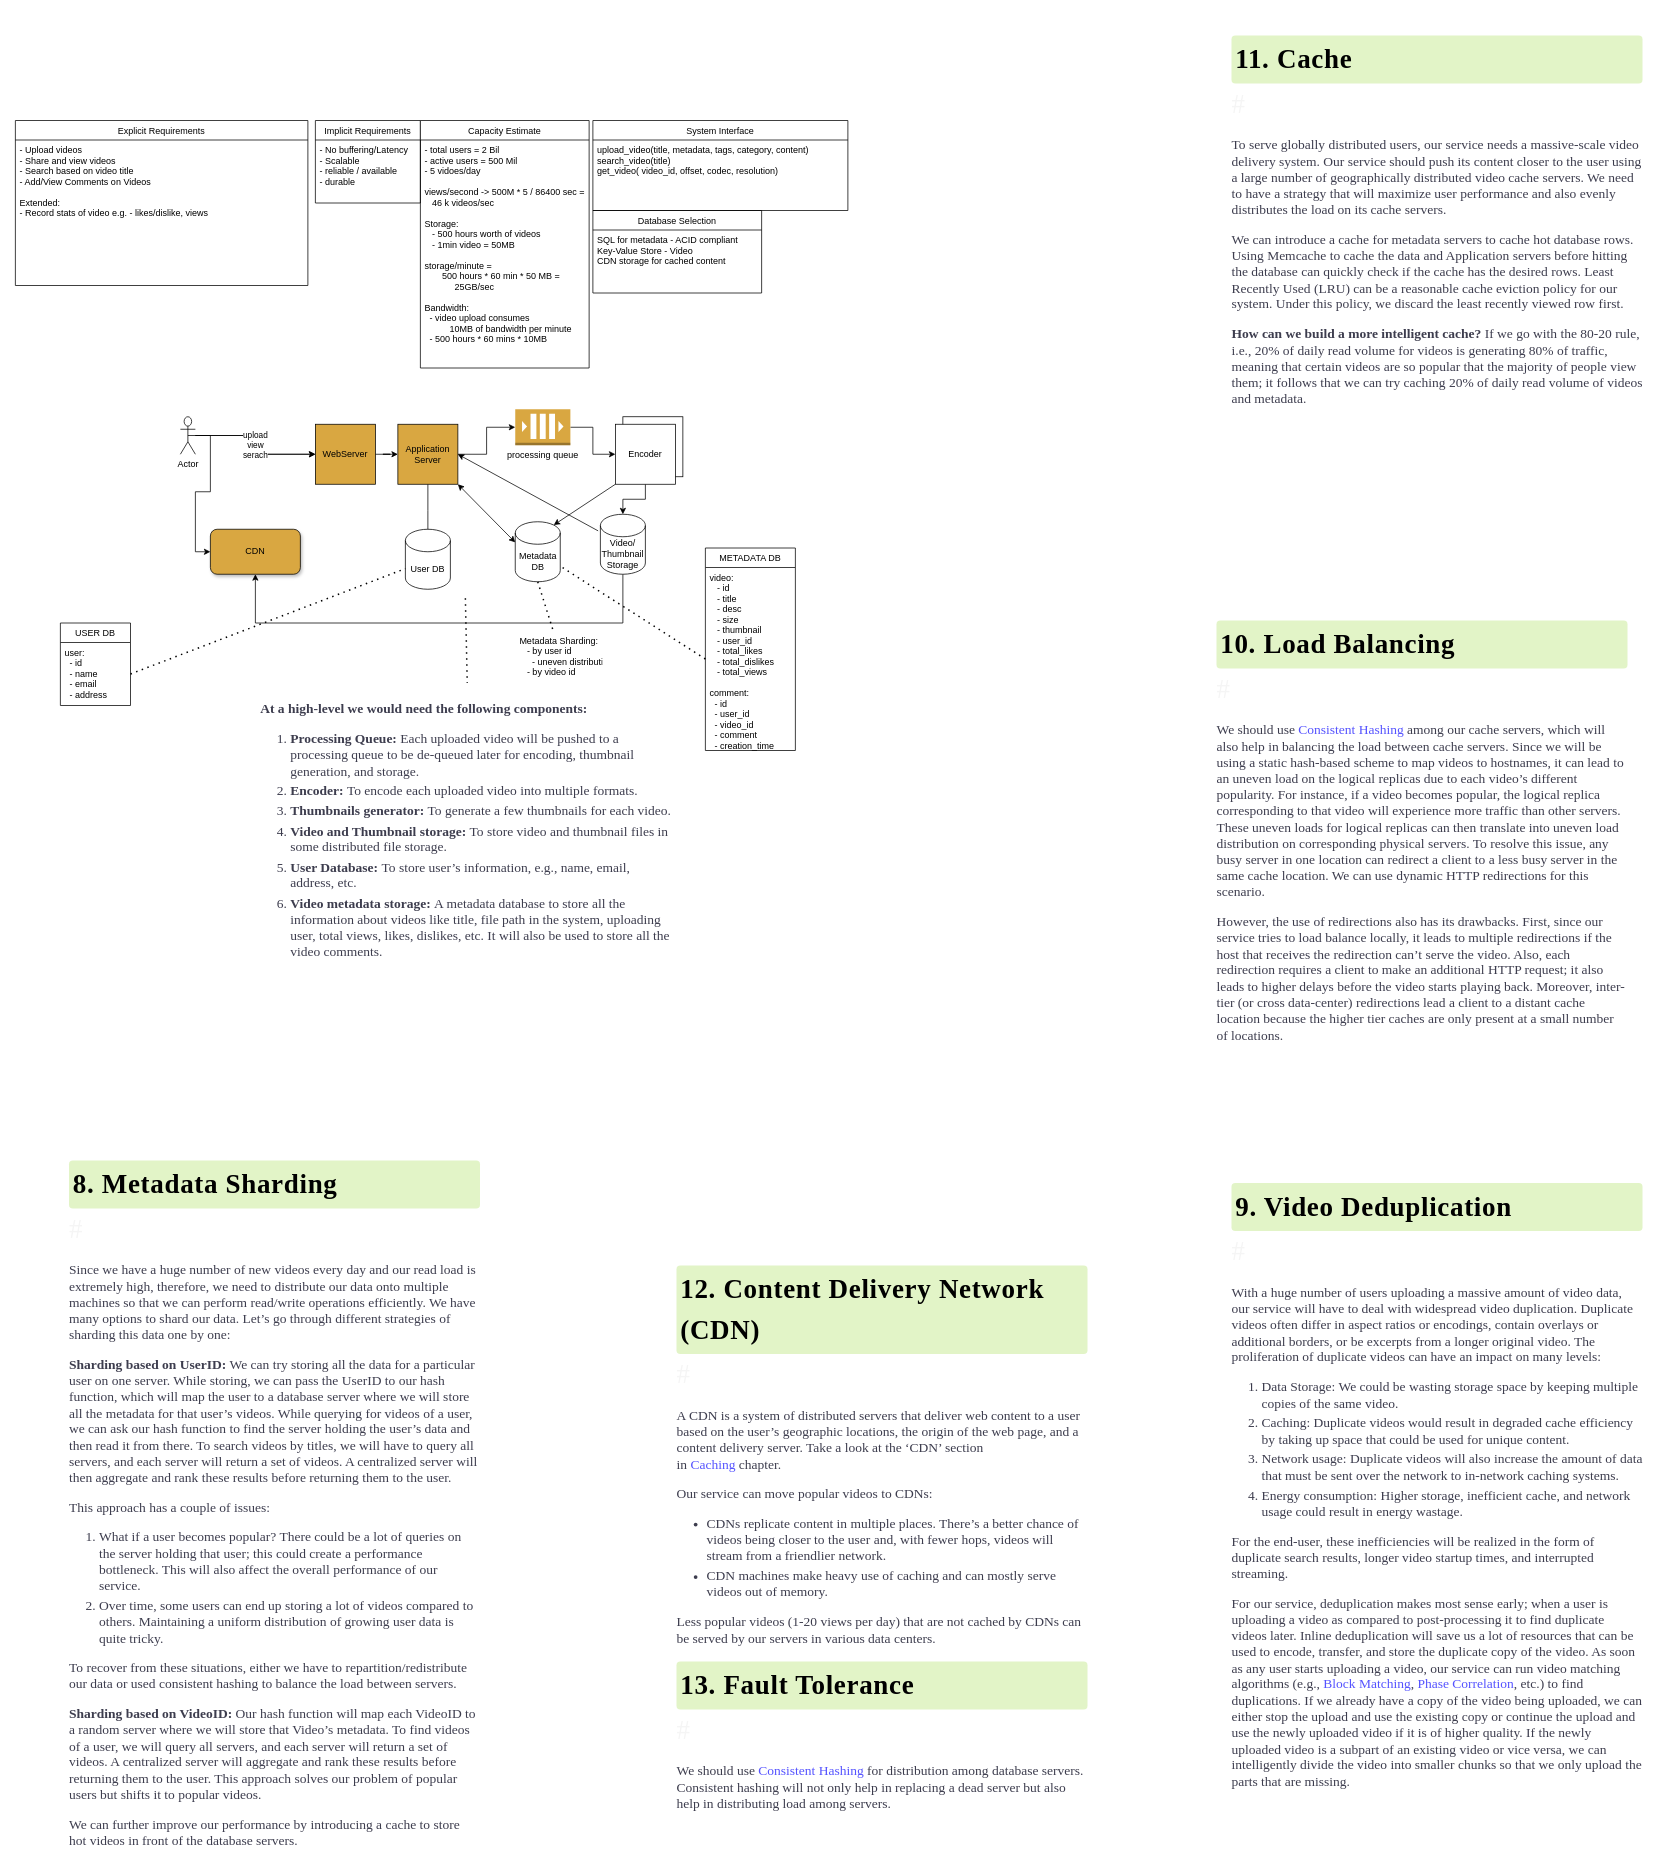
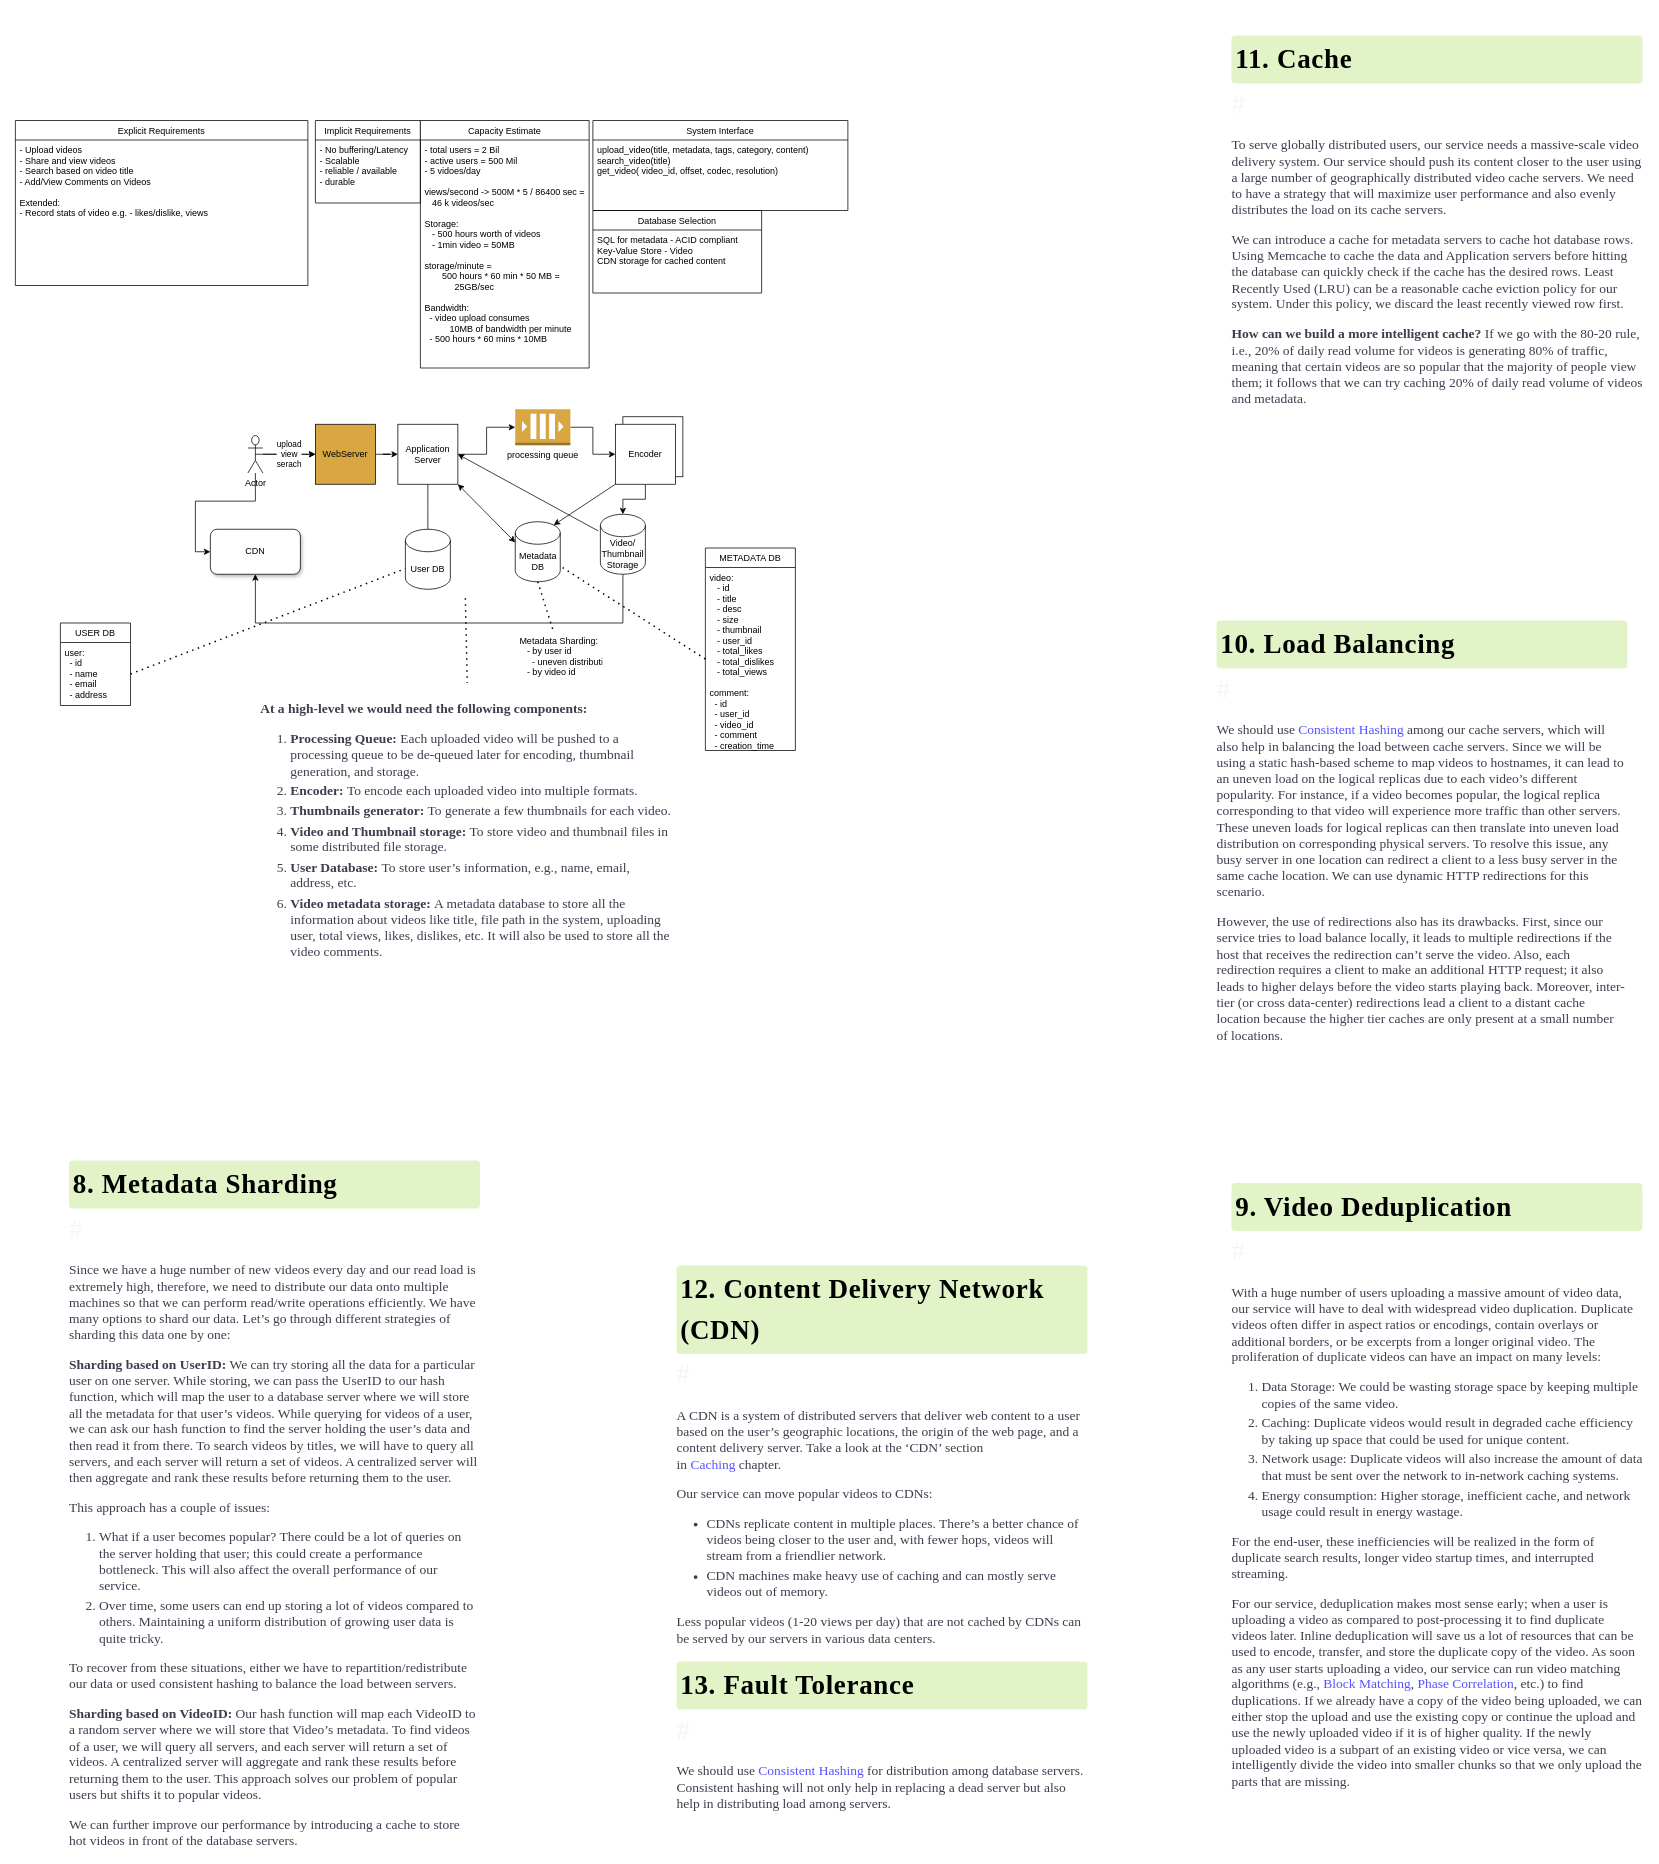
node "Actor": moved (188, 435) -> (255, 454)
node "Application Server": fillcolor #d9a741 -> #ffffff
node "CDN": fillcolor #d9a741 -> #ffffff
